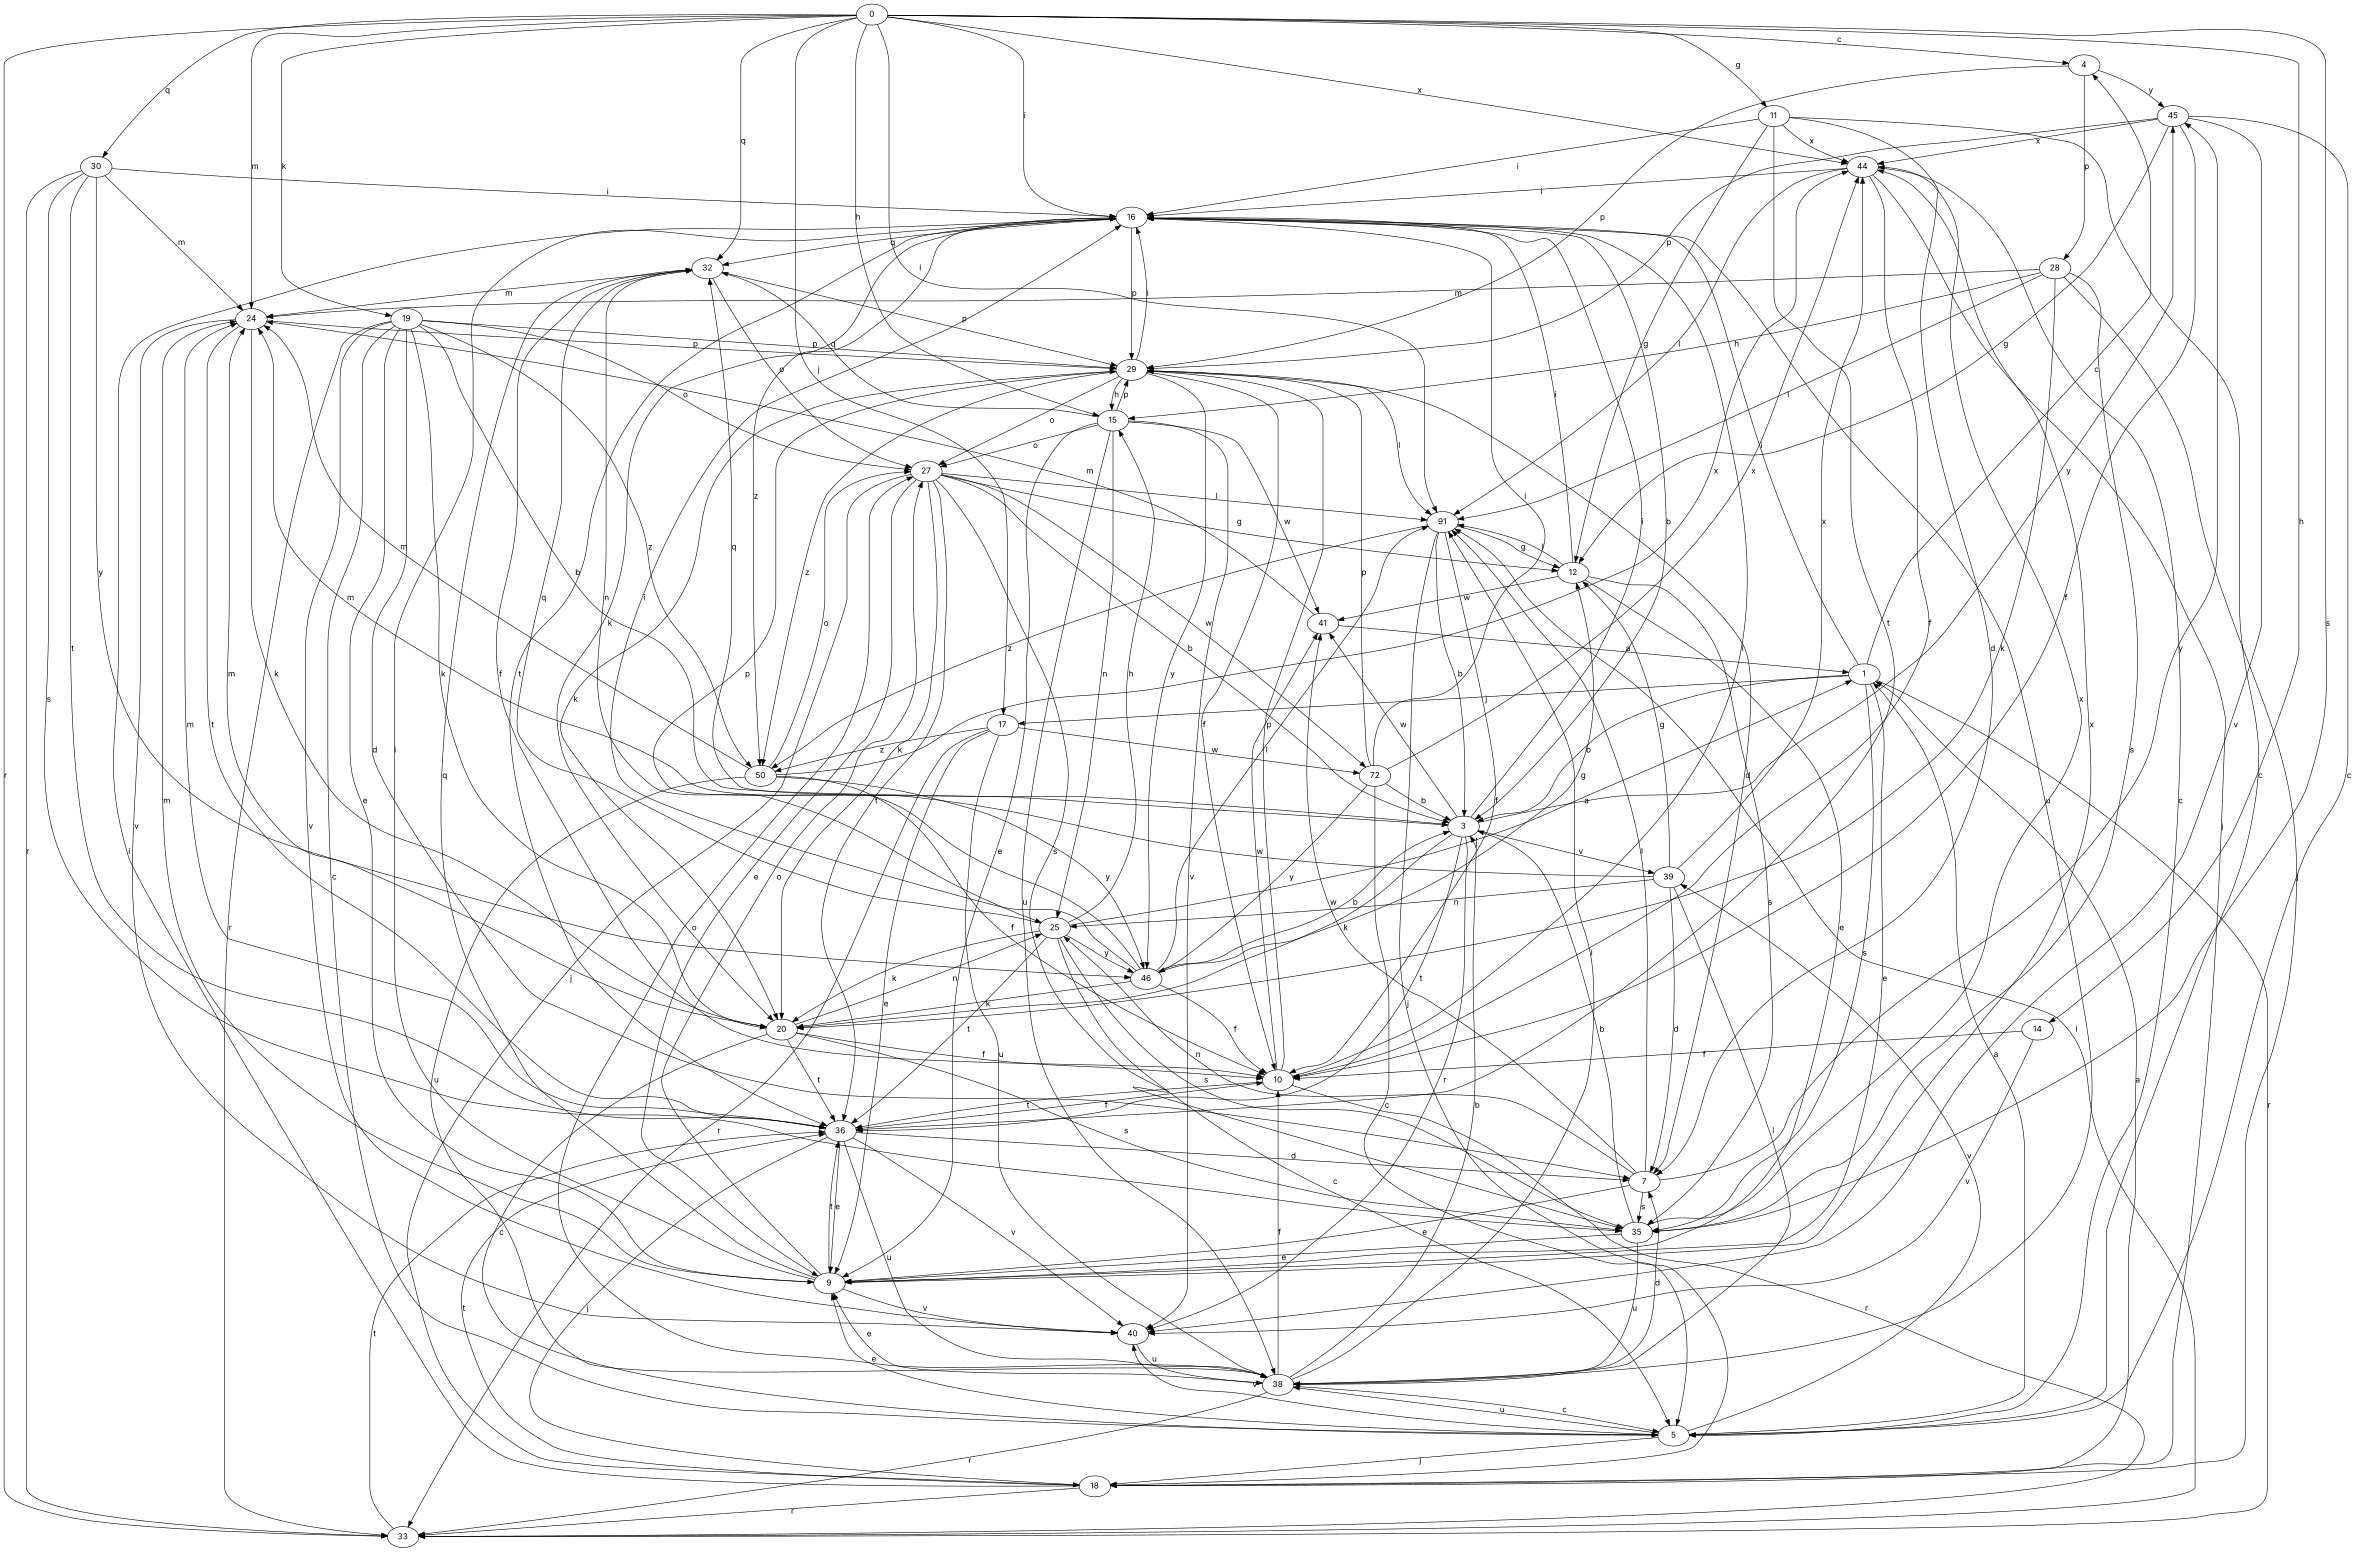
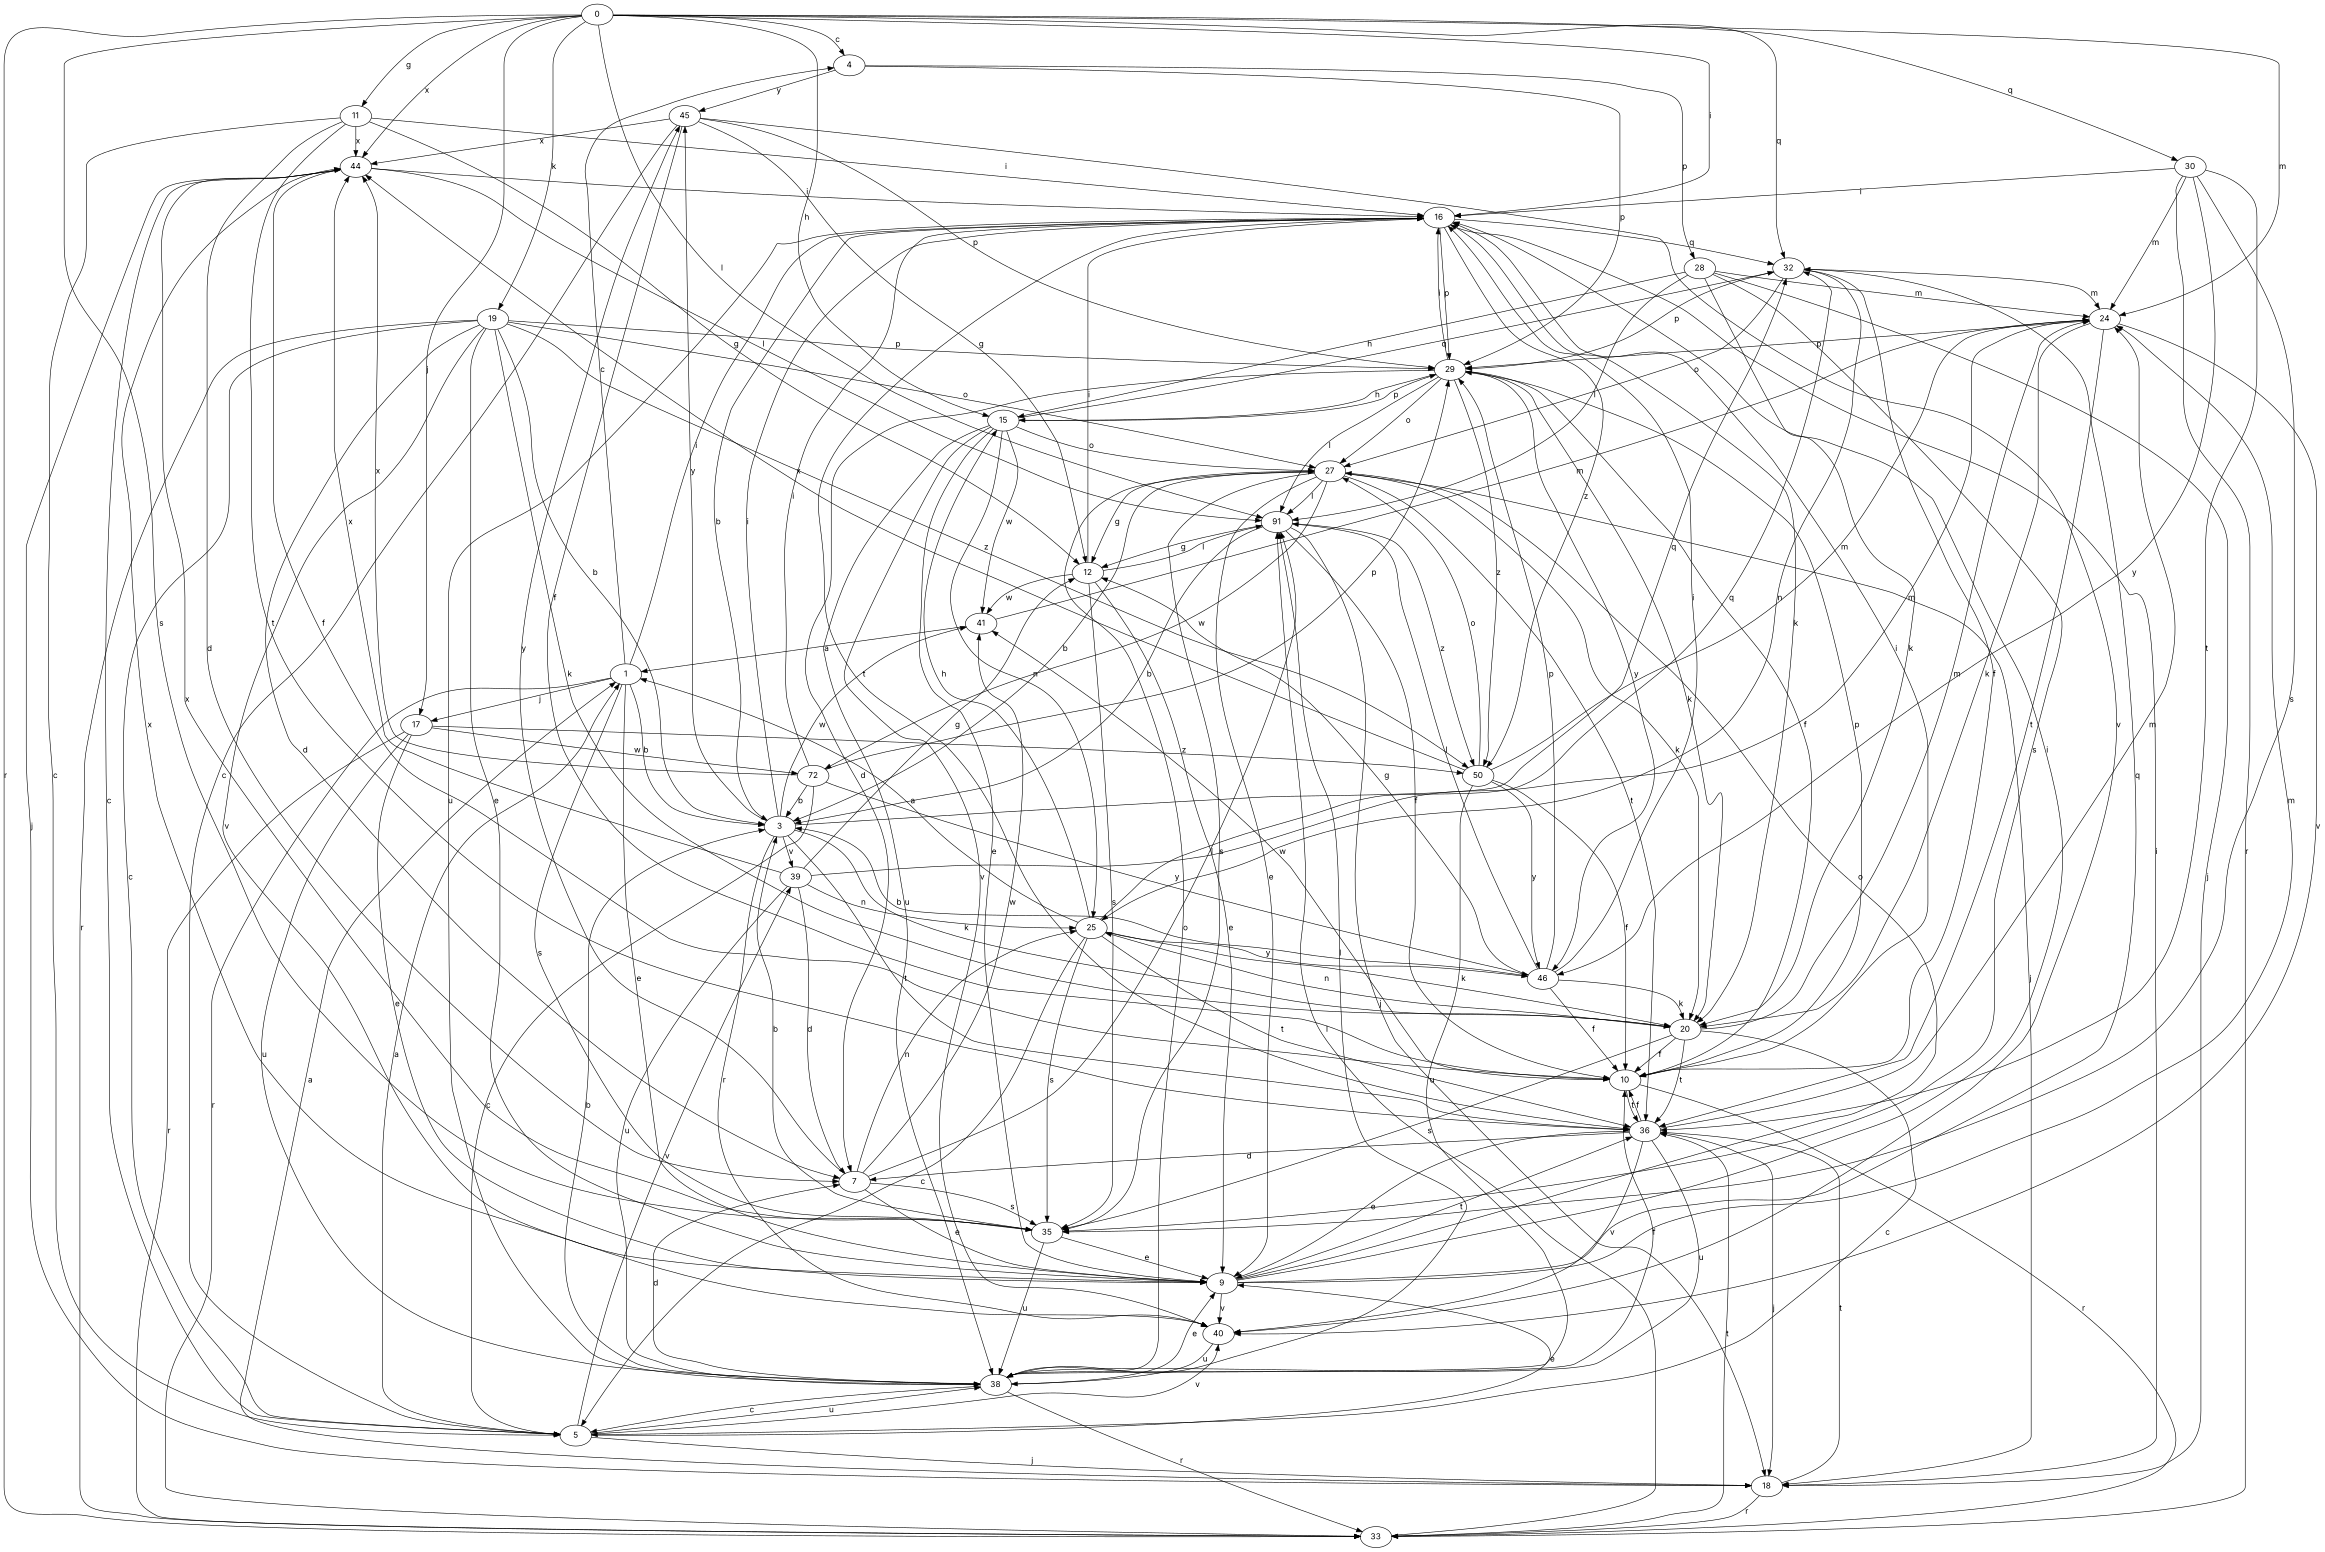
node "14": removed
edge "39" -> "38": label "l" -> "u"
